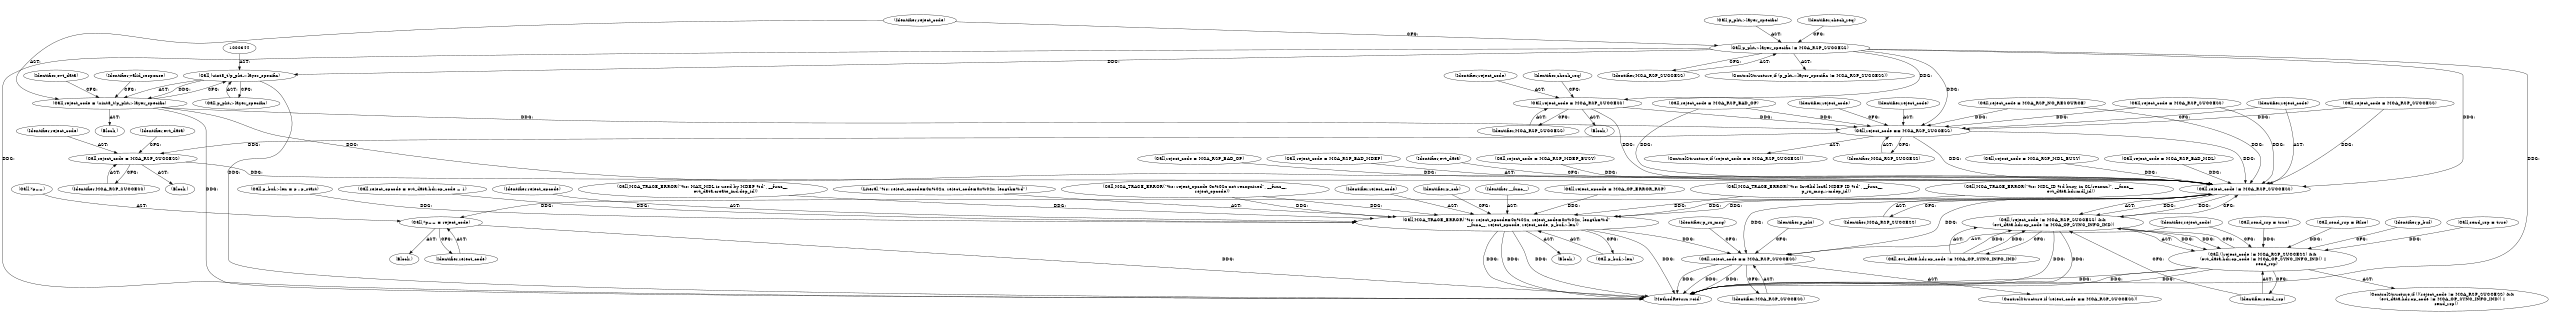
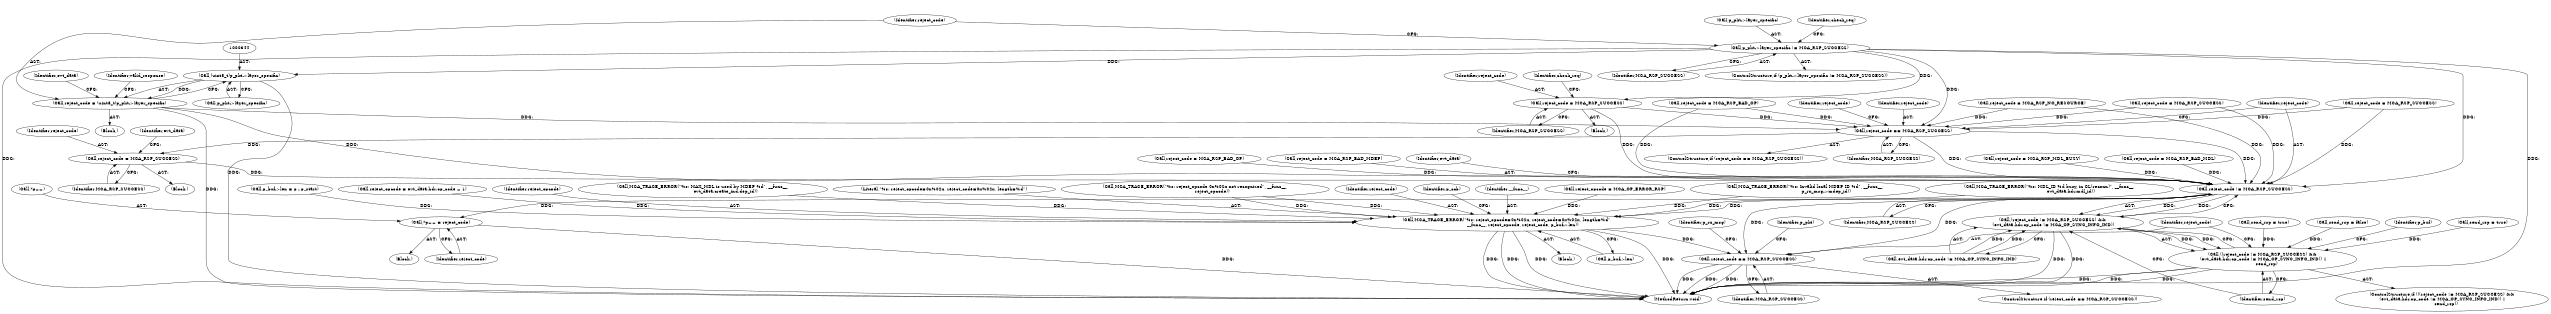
node "(Call,reject_code = MCA_RSP_MDEP_BUSY)": removed
